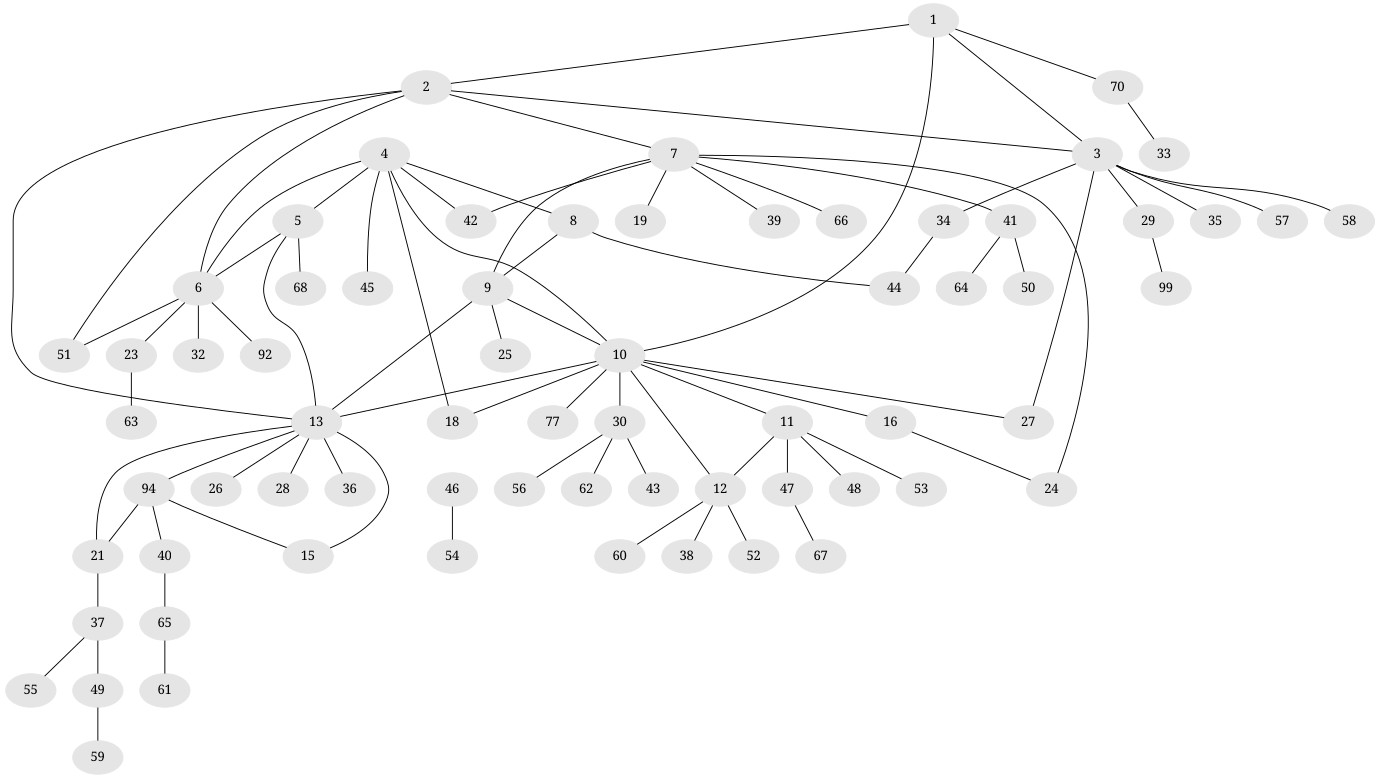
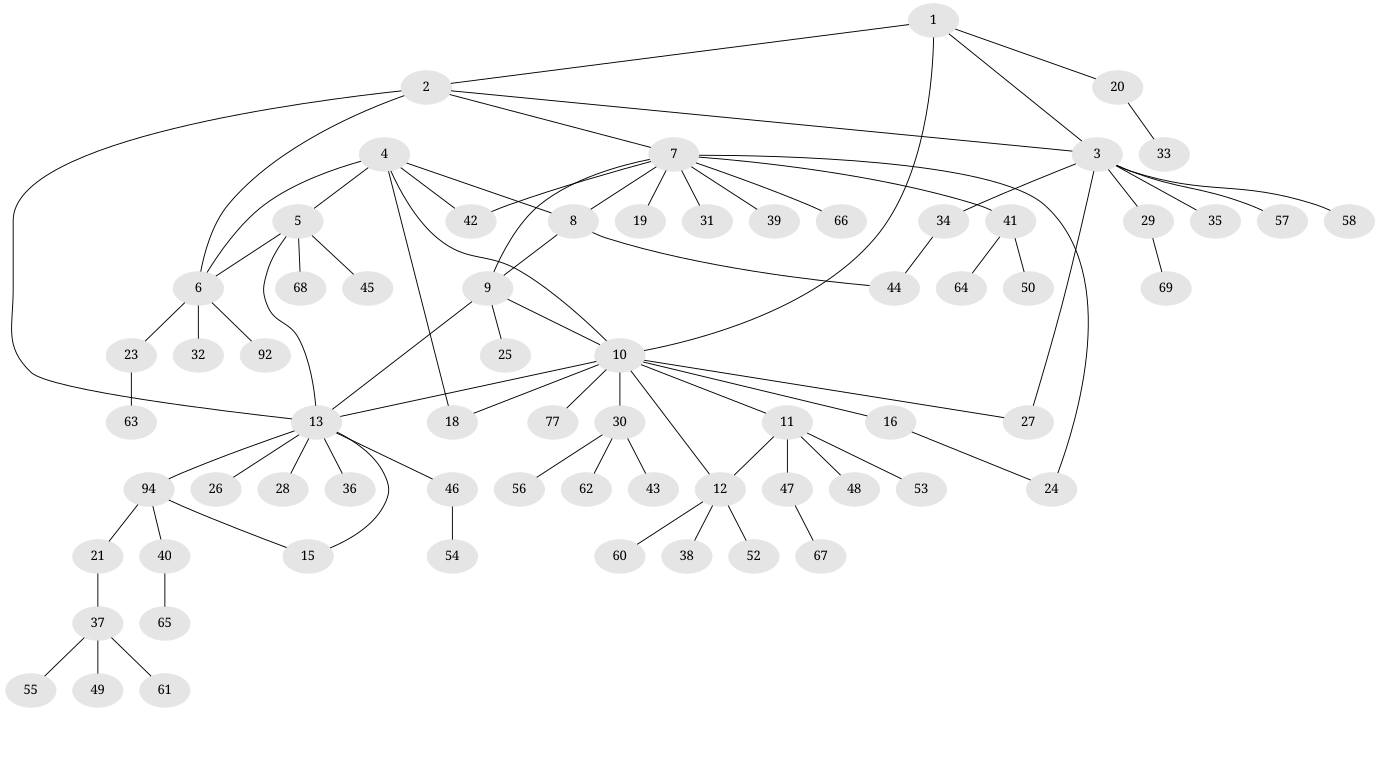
node "70": label "70" -> "20"
edge "7" -- "8": added
edge "4" -- "45": now "5" -- "45"
node "31": added
node "99": label "99" -> "69"
node "51": removed
edge "13" -- "21": now "13" -- "46"
edge "65" -- "61": now "37" -- "61"
node "59": removed
